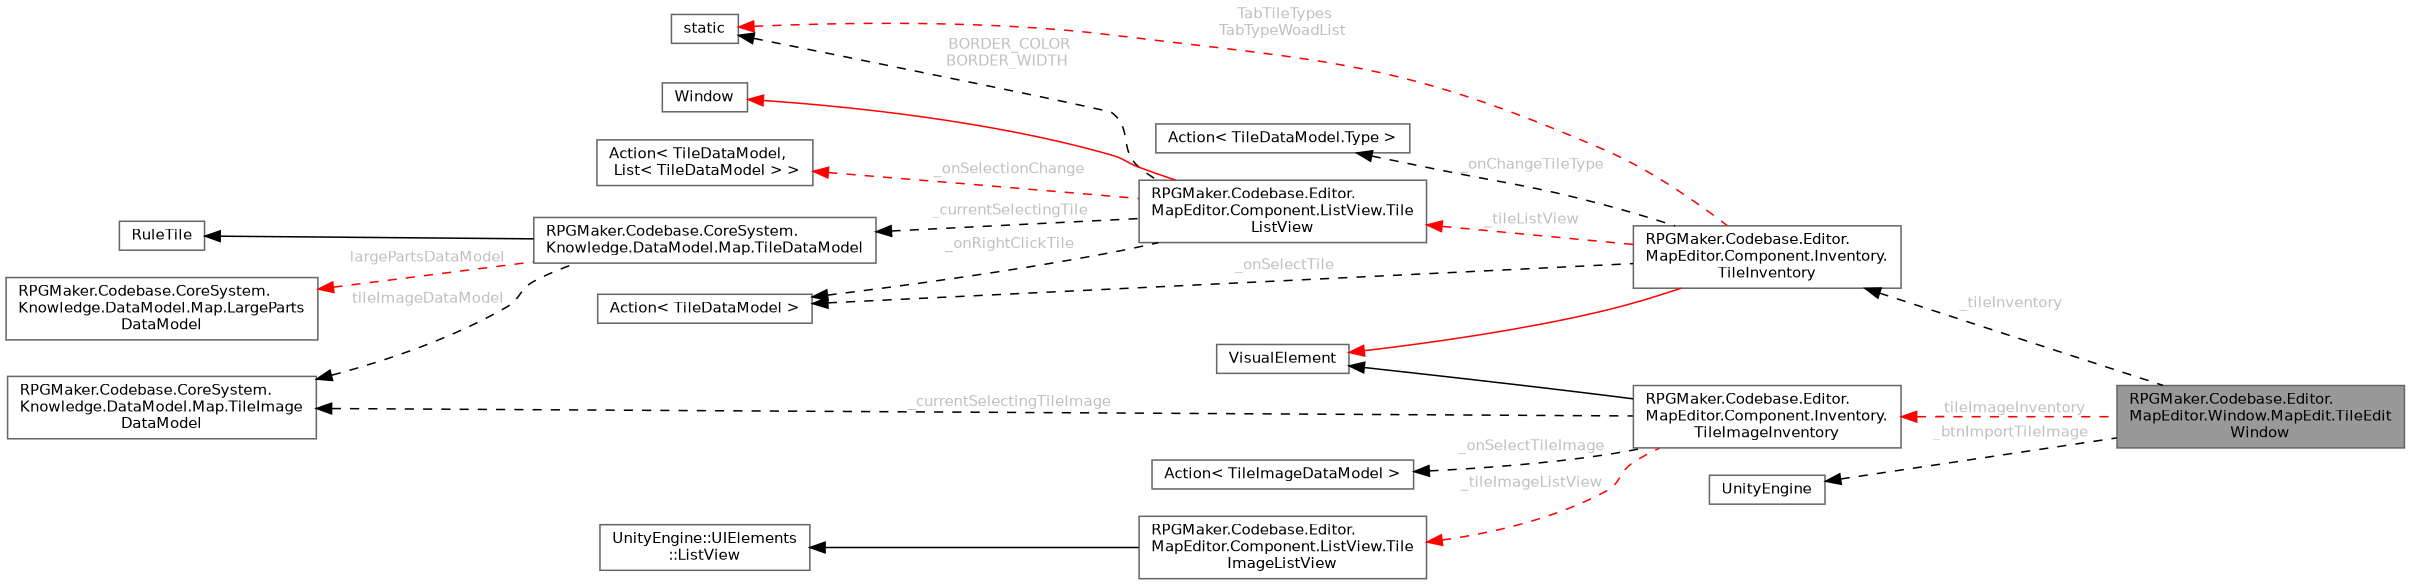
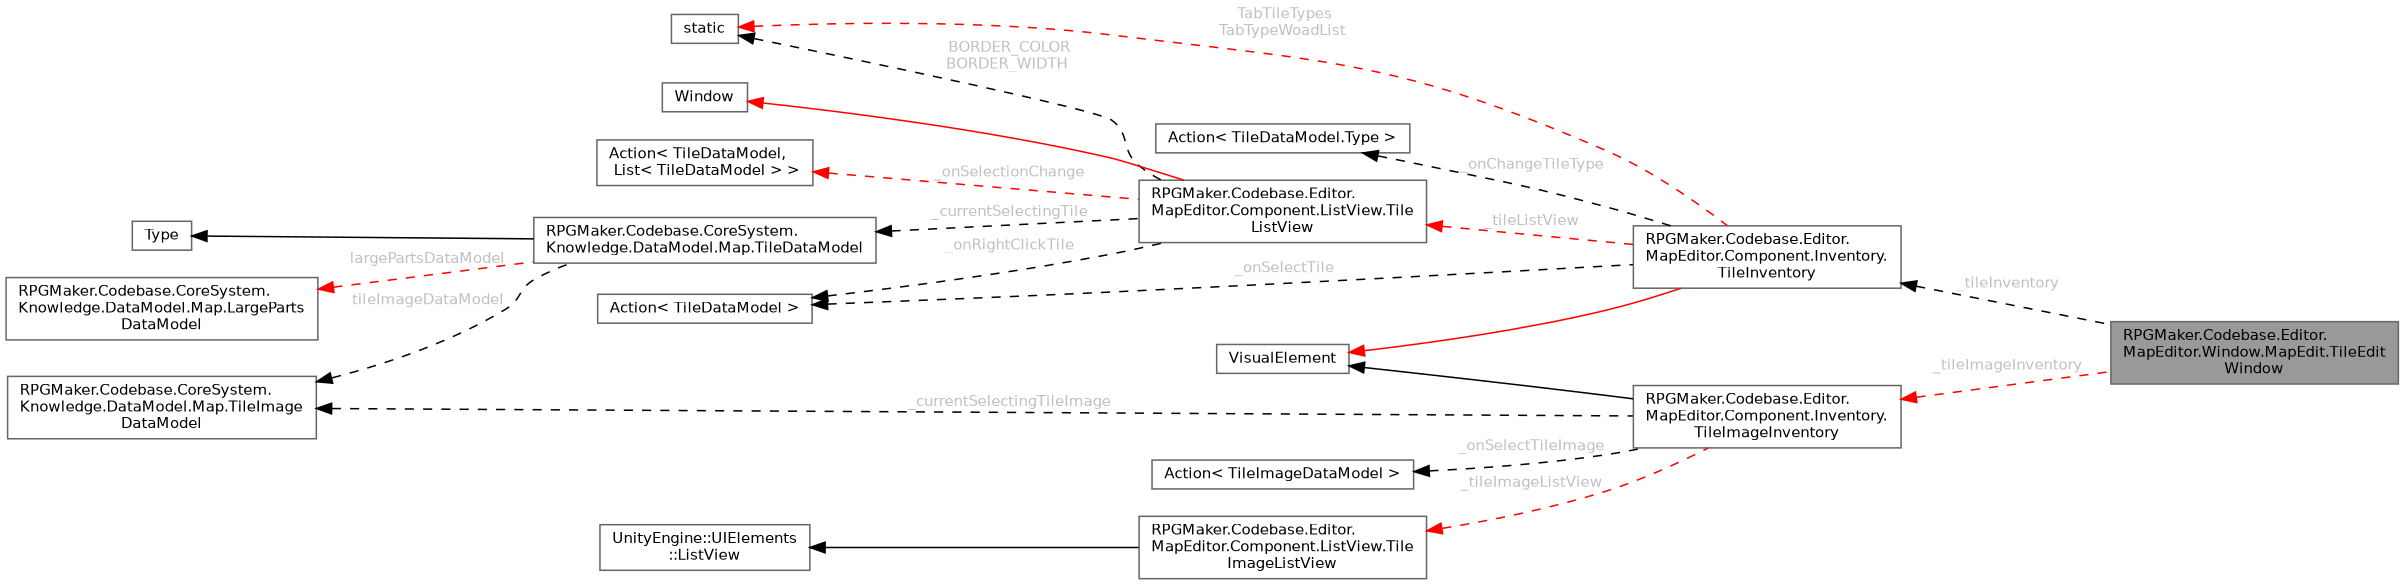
node "RuleTile": label "RuleTile" -> "Type"
node "UnityEngine": removed
